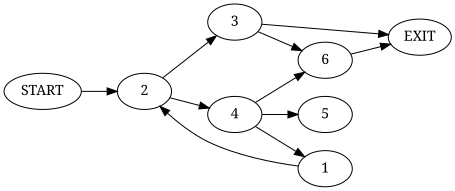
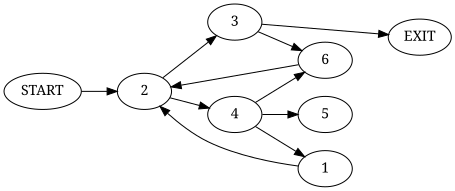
edge "6" -> "EXIT": now "6" -> "2"
